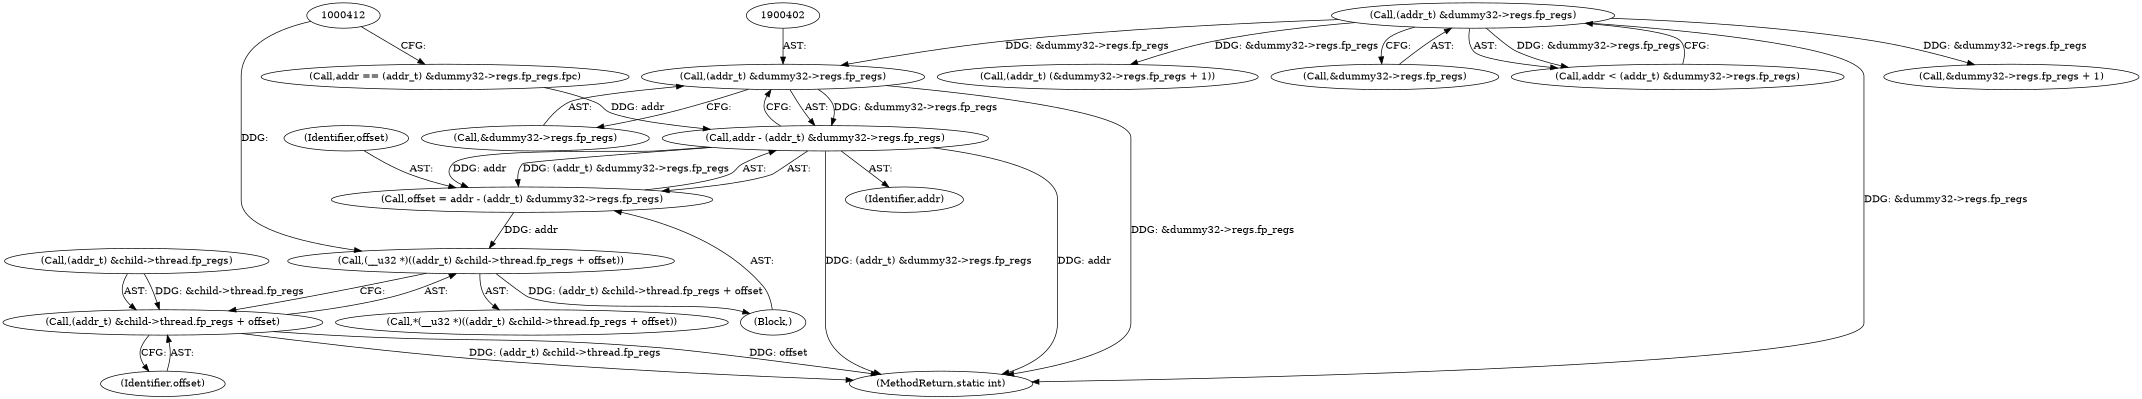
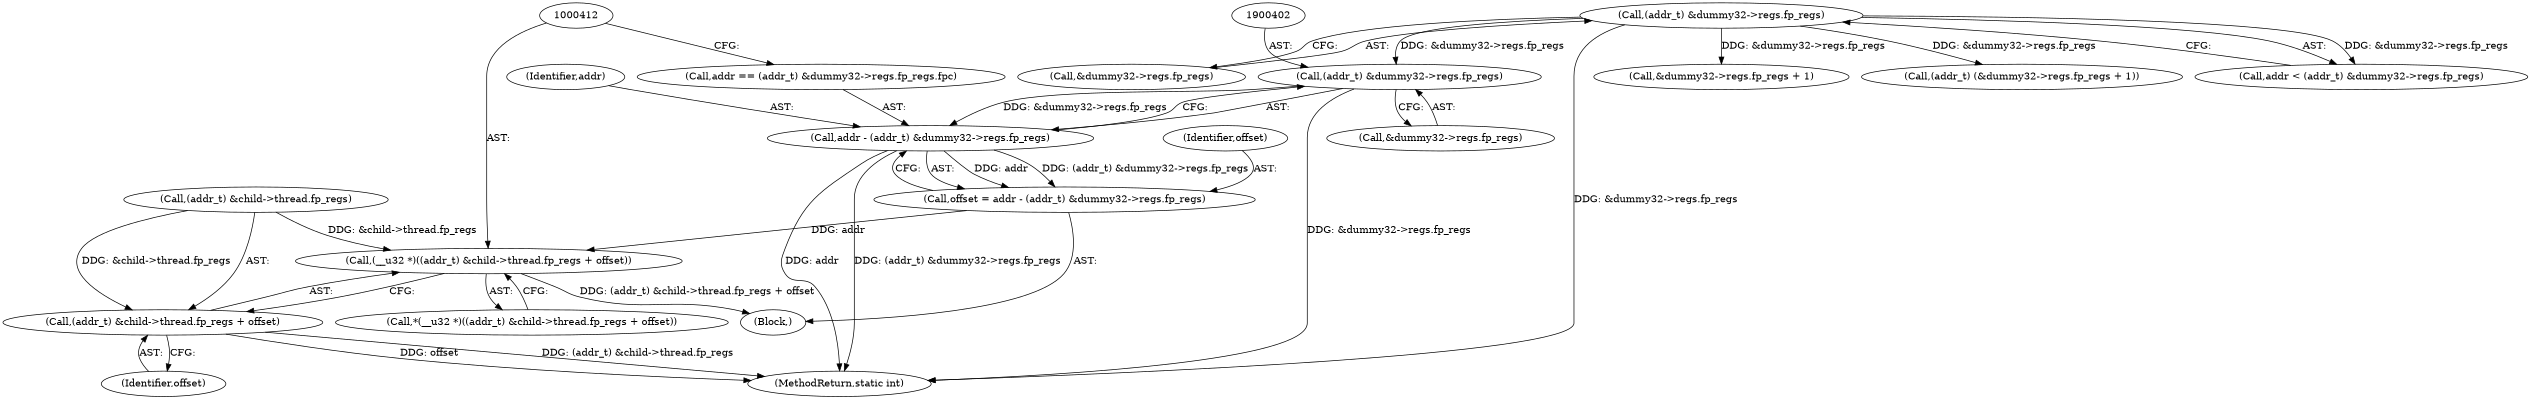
edge "(Call,addr == (addr_t) &dummy32->regs.fp_regs.fpc)" -> "(Call,addr - (addr_t) &dummy32->regs.fp_regs)": label "DDG: addr" -> "AST: "
edge "1000412" -> "(Call,(__u32 *)((addr_t) &child->thread.fp_regs + offset))": label "DDG: " -> "AST: "
edge "(Call,addr - (addr_t) &dummy32->regs.fp_regs)" -> "(Identifier,addr)": reversed
edge "(Call,offset = addr - (addr_t) &dummy32->regs.fp_regs)" -> "(Call,addr - (addr_t) &dummy32->regs.fp_regs)": label "AST: " -> "CFG: "
edge "(Call,(addr_t) &child->thread.fp_regs)" -> "(Call,(__u32 *)((addr_t) &child->thread.fp_regs + offset))": added, label "DDG: &child->thread.fp_regs"
edge "(Block,)" -> "(Call,offset = addr - (addr_t) &dummy32->regs.fp_regs)": reversed
edge "(Call,*(__u32 *)((addr_t) &child->thread.fp_regs + offset))" -> "(Call,(__u32 *)((addr_t) &child->thread.fp_regs + offset))": added, label "CFG:"
